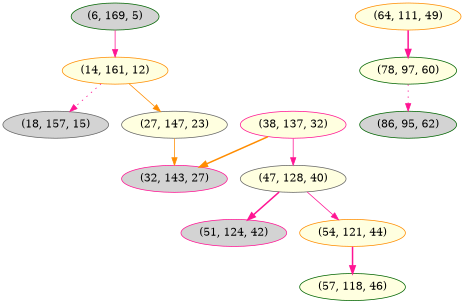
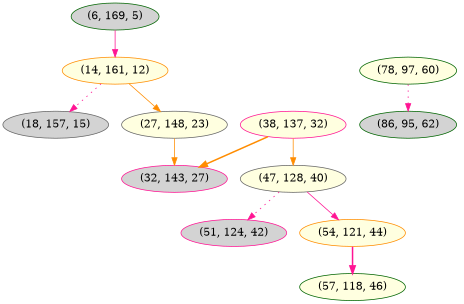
node "(64, 111, 49)": removed
node "(27, 147, 23)": label "(27, 147, 23)" -> "(27, 148, 23)"
edge "(38, 137, 32)" -> "(47, 128, 40)": color deeppink -> darkorange
edge "(47, 128, 40)" -> "(51, 124, 42)": style bold -> dotted
